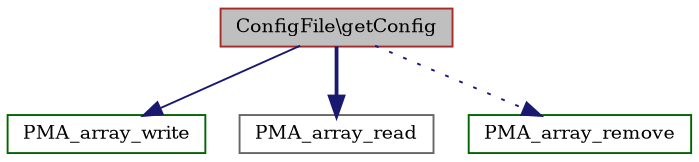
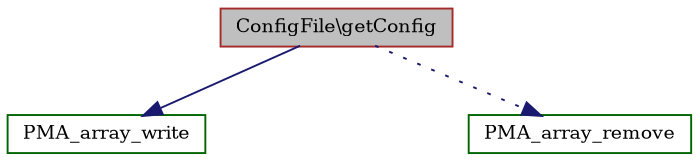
node "PMA_array_read": removed
